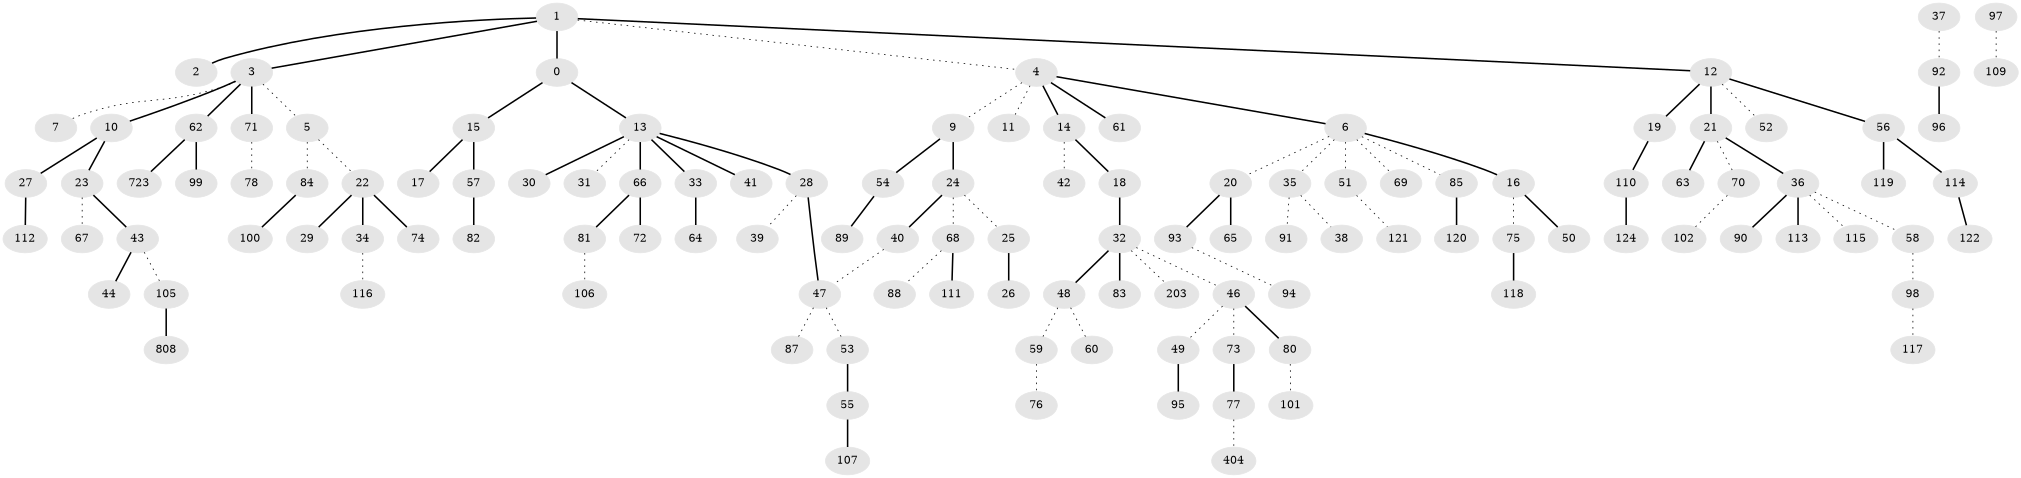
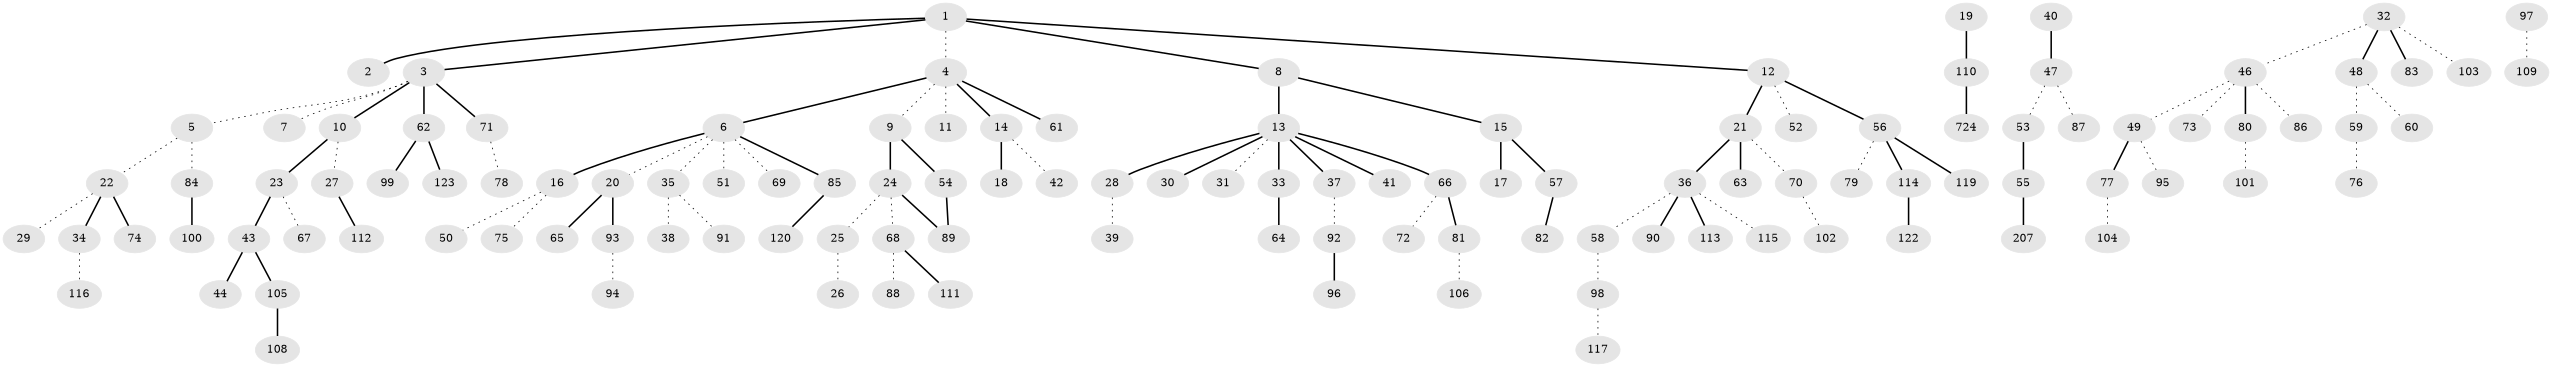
node "0": label "0" -> "8"
edge "12" -- "19": removed
node "86": added
edge "10" -- "27": style bold -> dotted
edge "13" -- "37": added
edge "6" -- "85": style dotted -> bold
node "723": label "723" -> "123"
node "79": added
edge "22" -- "29": style bold -> dotted
edge "66" -- "72": style bold -> dotted
edge "24" -- "40": now "24" -- "89"
edge "18" -- "32": removed
edge "16" -- "50": style bold -> dotted
edge "28" -- "47": removed
node "121": removed
node "124": label "124" -> "724"
edge "43" -- "105": style dotted -> bold
edge "40" -- "47": style dotted -> bold
edge "25" -- "26": style bold -> dotted
node "203": label "203" -> "103"
node "118": removed
node "808": label "808" -> "108"
edge "49" -- "95": style bold -> dotted
edge "73" -- "77": now "49" -- "77"
node "107": label "107" -> "207"
node "404": label "404" -> "104"
